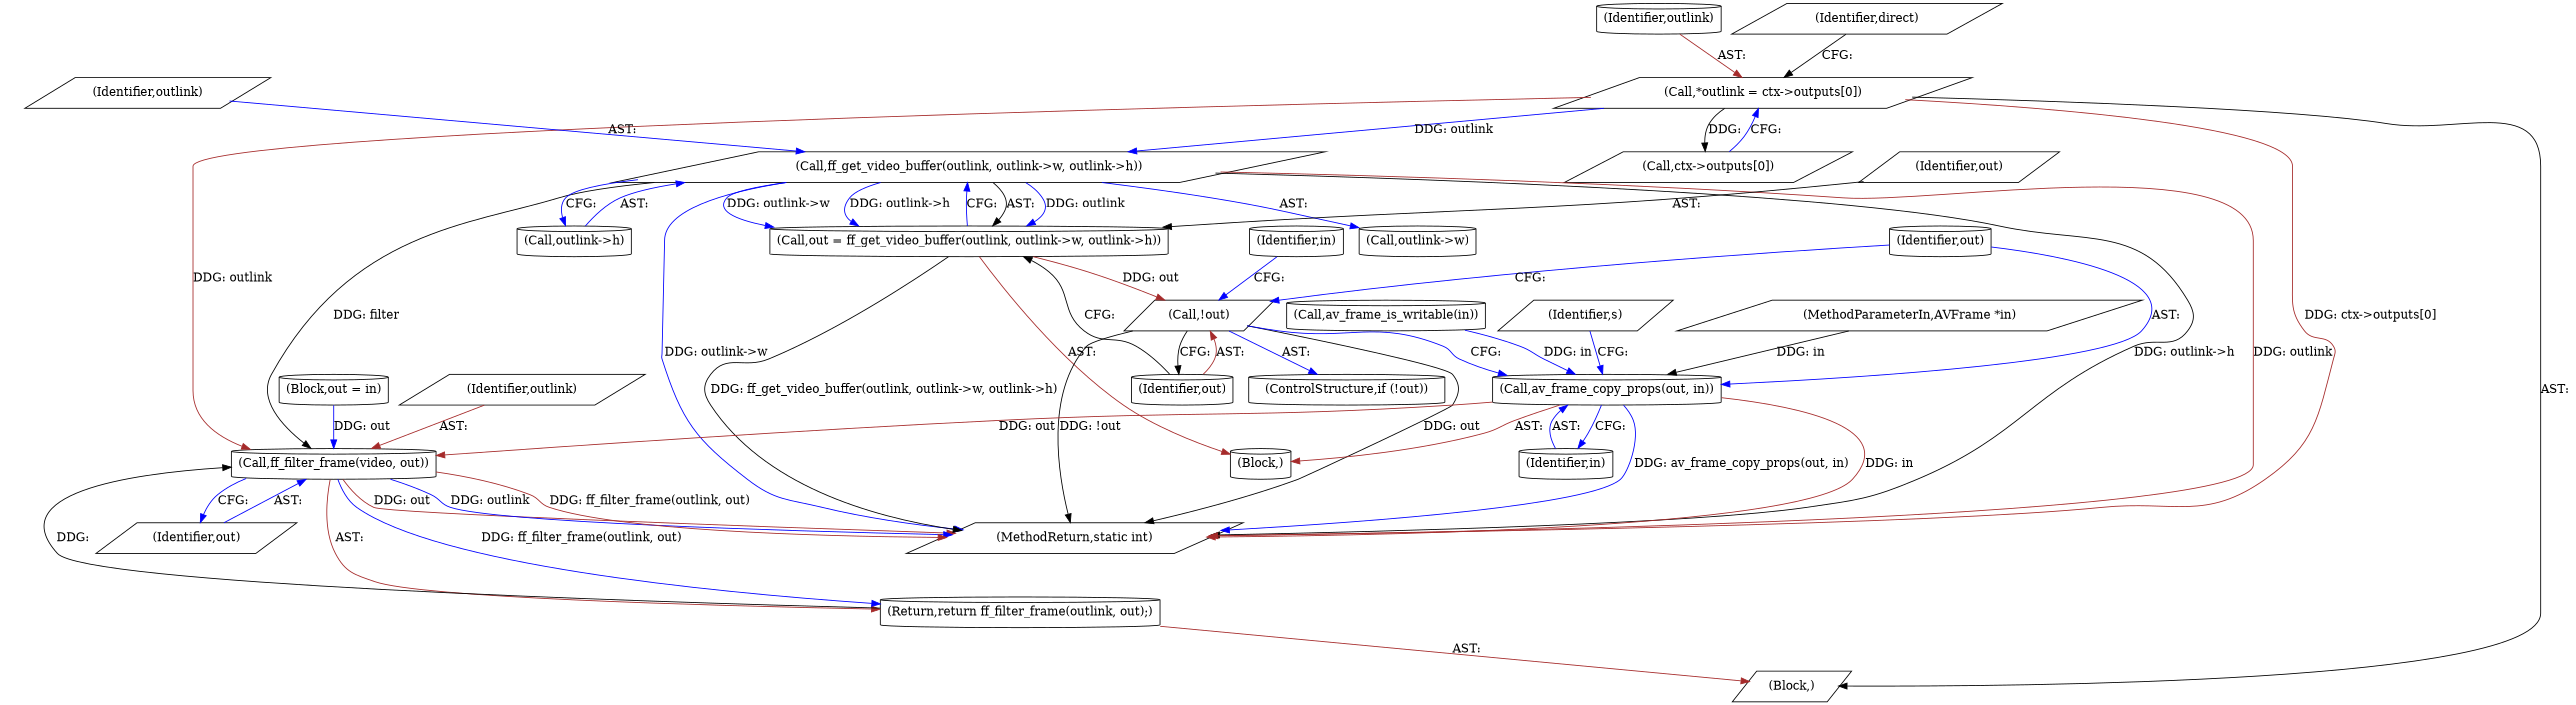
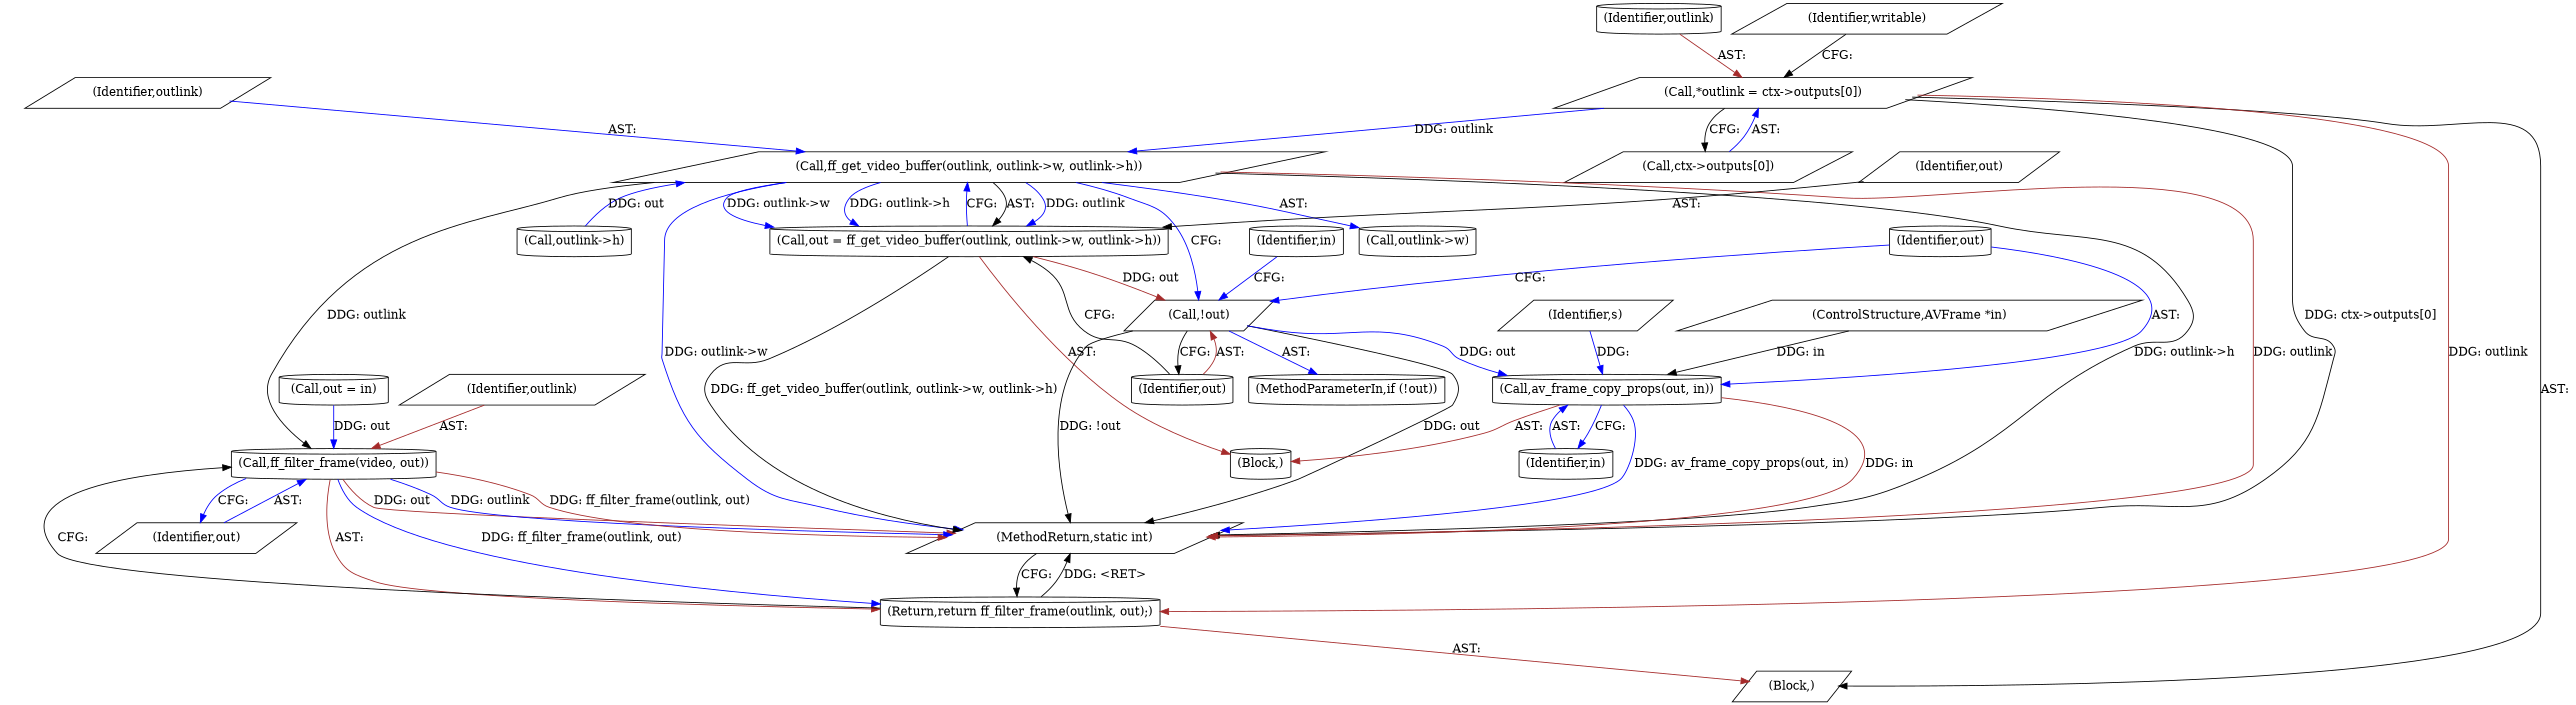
node "(Identifier,direct)": label "(Identifier,direct)" -> "(Identifier,writable)"
edge "(Call,*outlink = ctx->outputs[0])" -> "(Call,ff_filter_frame(video, out))": now "(Call,*outlink = ctx->outputs[0])" -> "(Return,return ff_filter_frame(outlink, out);)"
edge "(Call,*outlink = ctx->outputs[0])" -> "(Call,ctx->outputs[0])": label "DDG: " -> "CFG: "
edge "(Call,ctx->outputs[0])" -> "(Call,*outlink = ctx->outputs[0])": label "CFG: " -> "AST: "
edge "(Call,ff_get_video_buffer(outlink, outlink->w, outlink->h))" -> "(Call,outlink->h)": now "(Call,ff_get_video_buffer(outlink, outlink->w, outlink->h))" -> "(Call,!out)"
edge "(Call,outlink->h)" -> "(Call,ff_get_video_buffer(outlink, outlink->w, outlink->h))": label "AST: " -> "DDG: out"
edge "(Call,ff_get_video_buffer(outlink, outlink->w, outlink->h))" -> "(Call,ff_filter_frame(video, out))": label "DDG: filter" -> "DDG: outlink"
node "(Call,av_frame_is_writable(in))": removed
node "(MethodParameterIn,AVFrame *in)": label "(MethodParameterIn,AVFrame *in)" -> "(ControlStructure,AVFrame *in)"
edge "(Call,!out)" -> "(Call,av_frame_copy_props(out, in))": label "CFG: " -> "DDG: out"
edge "(Identifier,s)" -> "(Call,av_frame_copy_props(out, in))": label "CFG: " -> "DDG: "
node "(Block,out = in)": label "(Block,out = in)" -> "(Call,out = in)"
node "(ControlStructure,if (!out))": label "(ControlStructure,if (!out))" -> "(MethodParameterIn,if (!out))"
edge "(Call,av_frame_copy_props(out, in))" -> "(Call,ff_filter_frame(video, out))": removed, label "DDG: out"
edge "(Call,*outlink = ctx->outputs[0])" -> "(MethodReturn,static int)": color brown -> black
edge "(Return,return ff_filter_frame(outlink, out);)" -> "(Call,ff_filter_frame(video, out))": label "DDG: " -> "CFG: "
edge "(MethodReturn,static int)" -> "(Return,return ff_filter_frame(outlink, out);)": added, label "CFG:"
edge "(Return,return ff_filter_frame(outlink, out);)" -> "(MethodReturn,static int)": added, label "DDG: <RET>"
